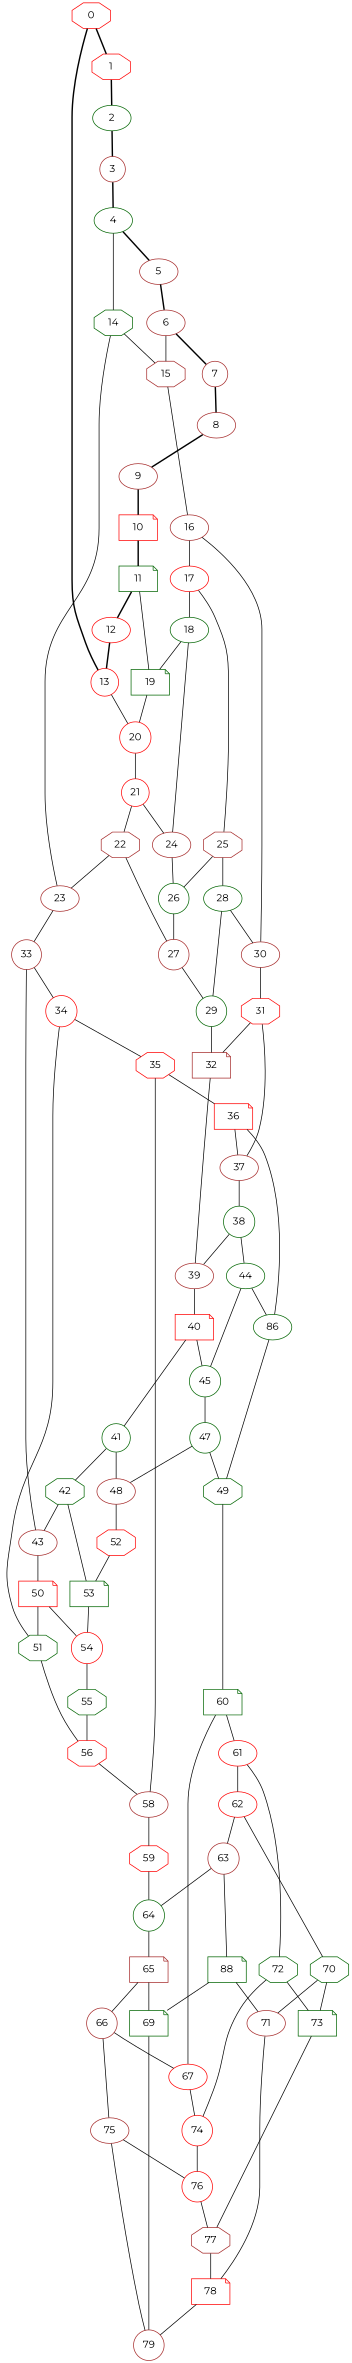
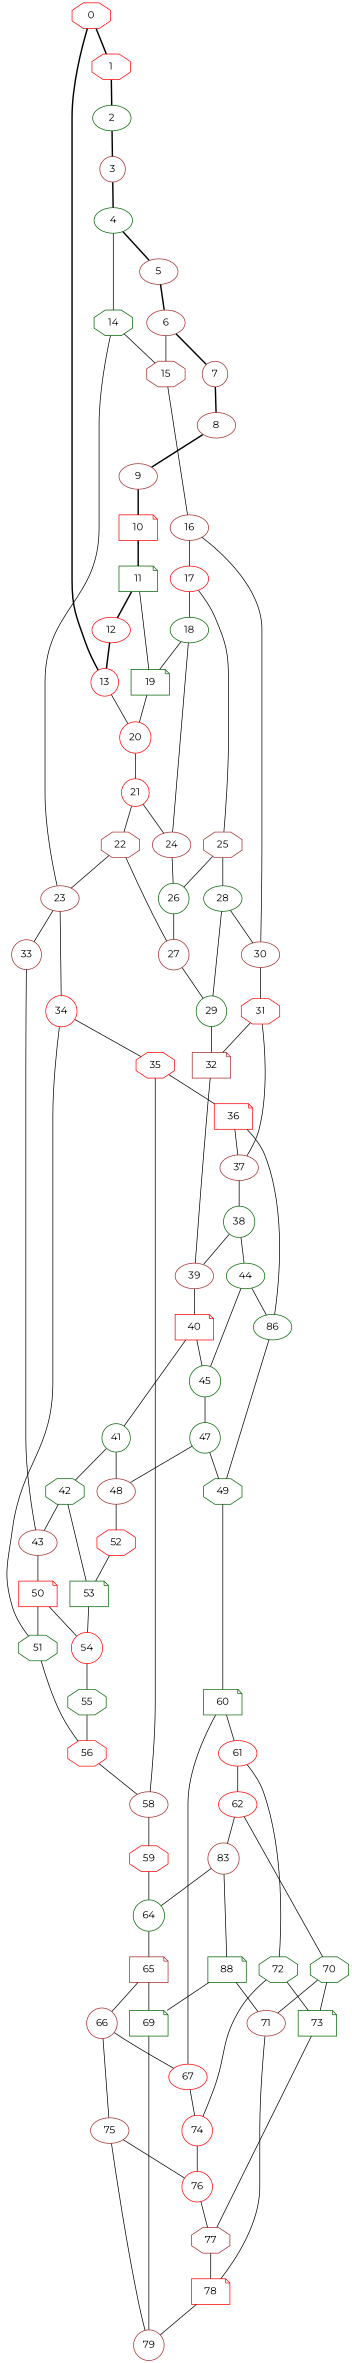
edge "33" -- "34": now "23" -- "34"
node "63": label "63" -> "83"
